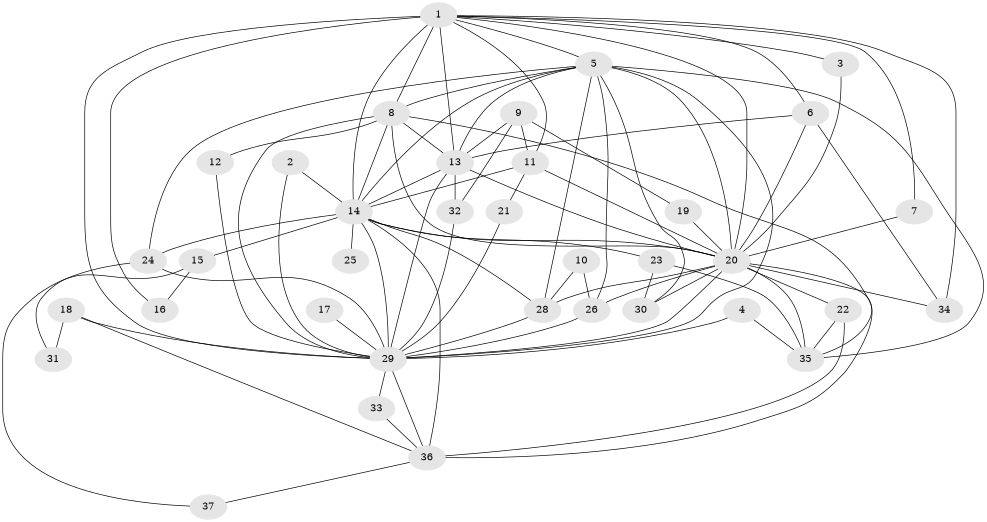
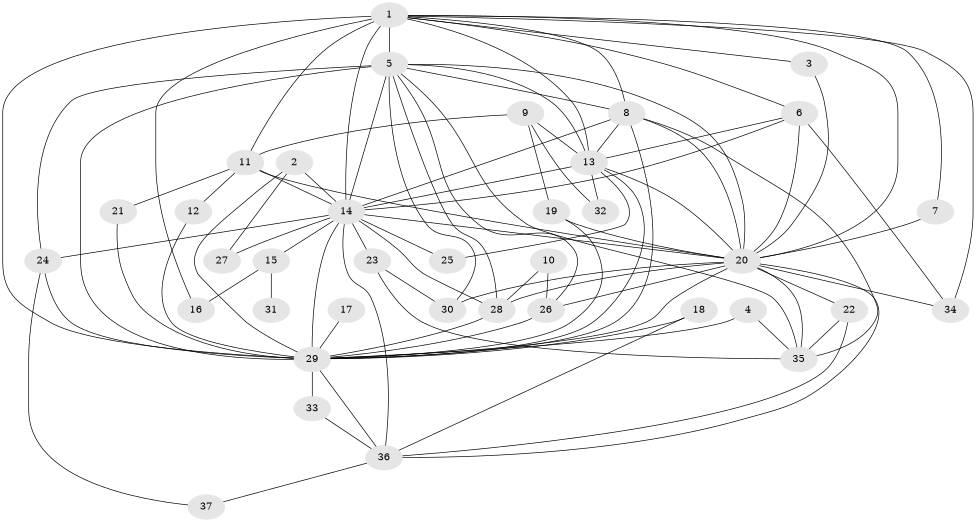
edge "8" -- "12": now "11" -- "12"
edge "6" -- "14": added
edge "13" -- "25": added
node "27": added
edge "32" -- "29": now "19" -- "29"
edge "18" -- "31": removed
